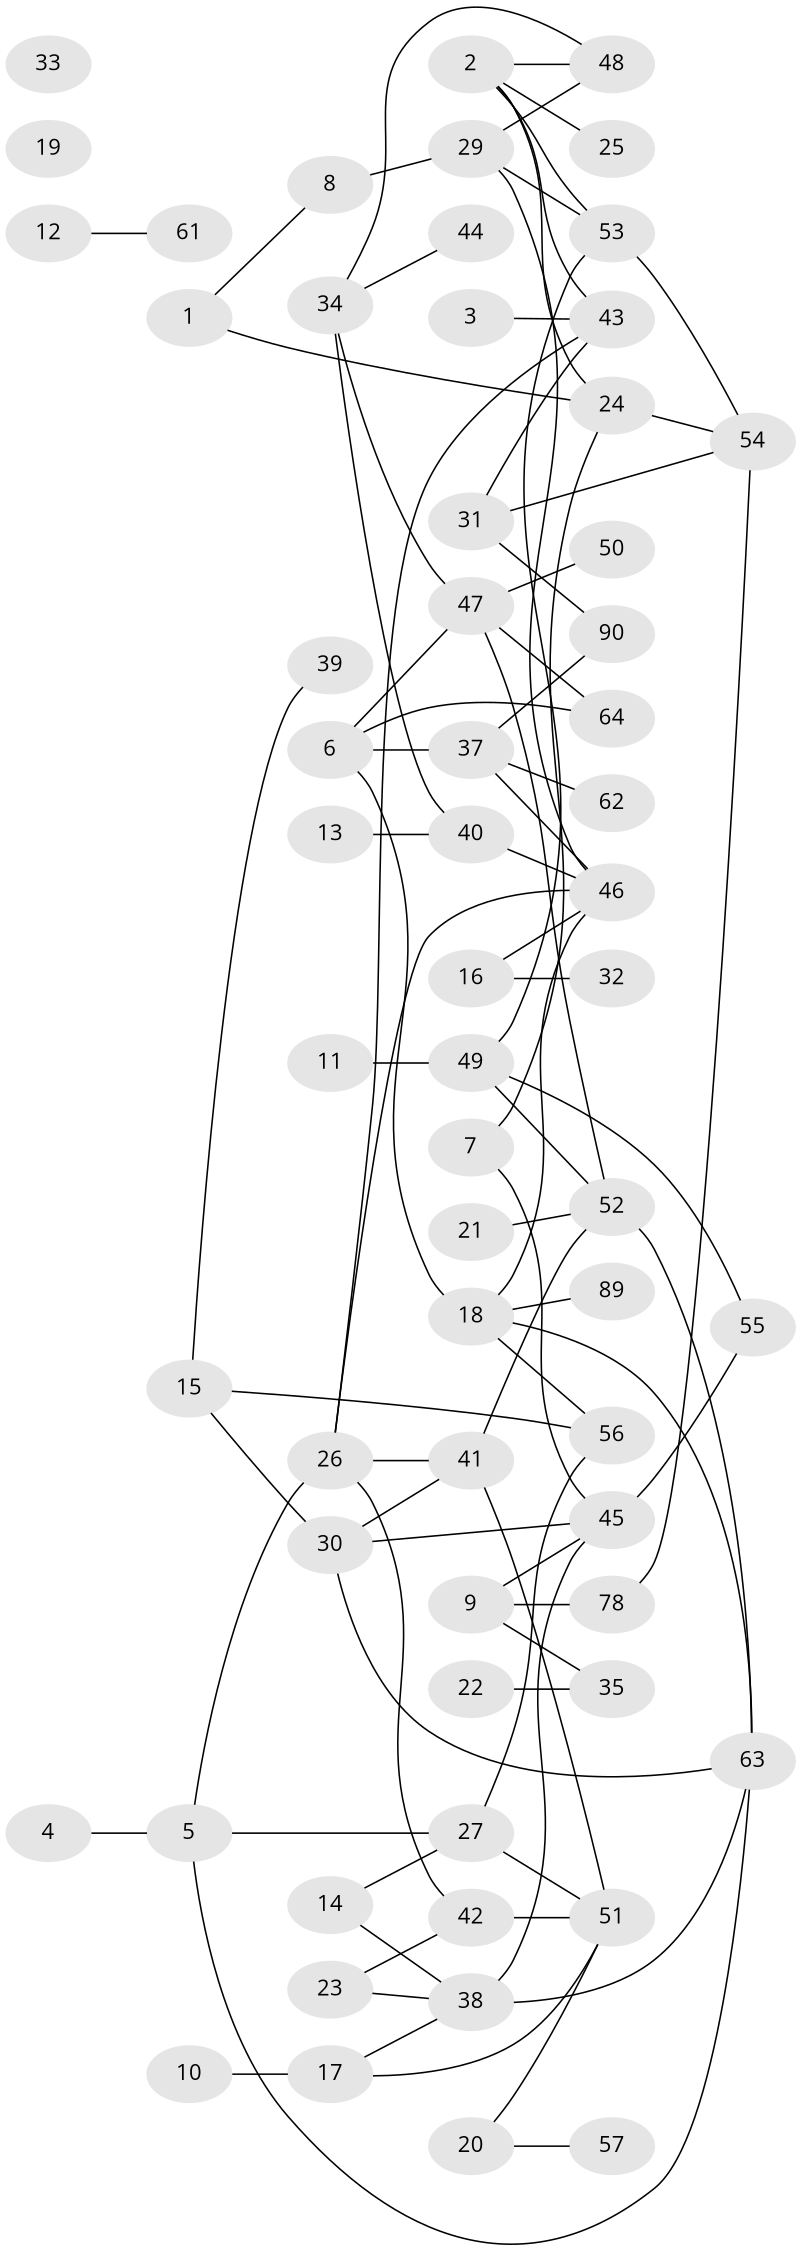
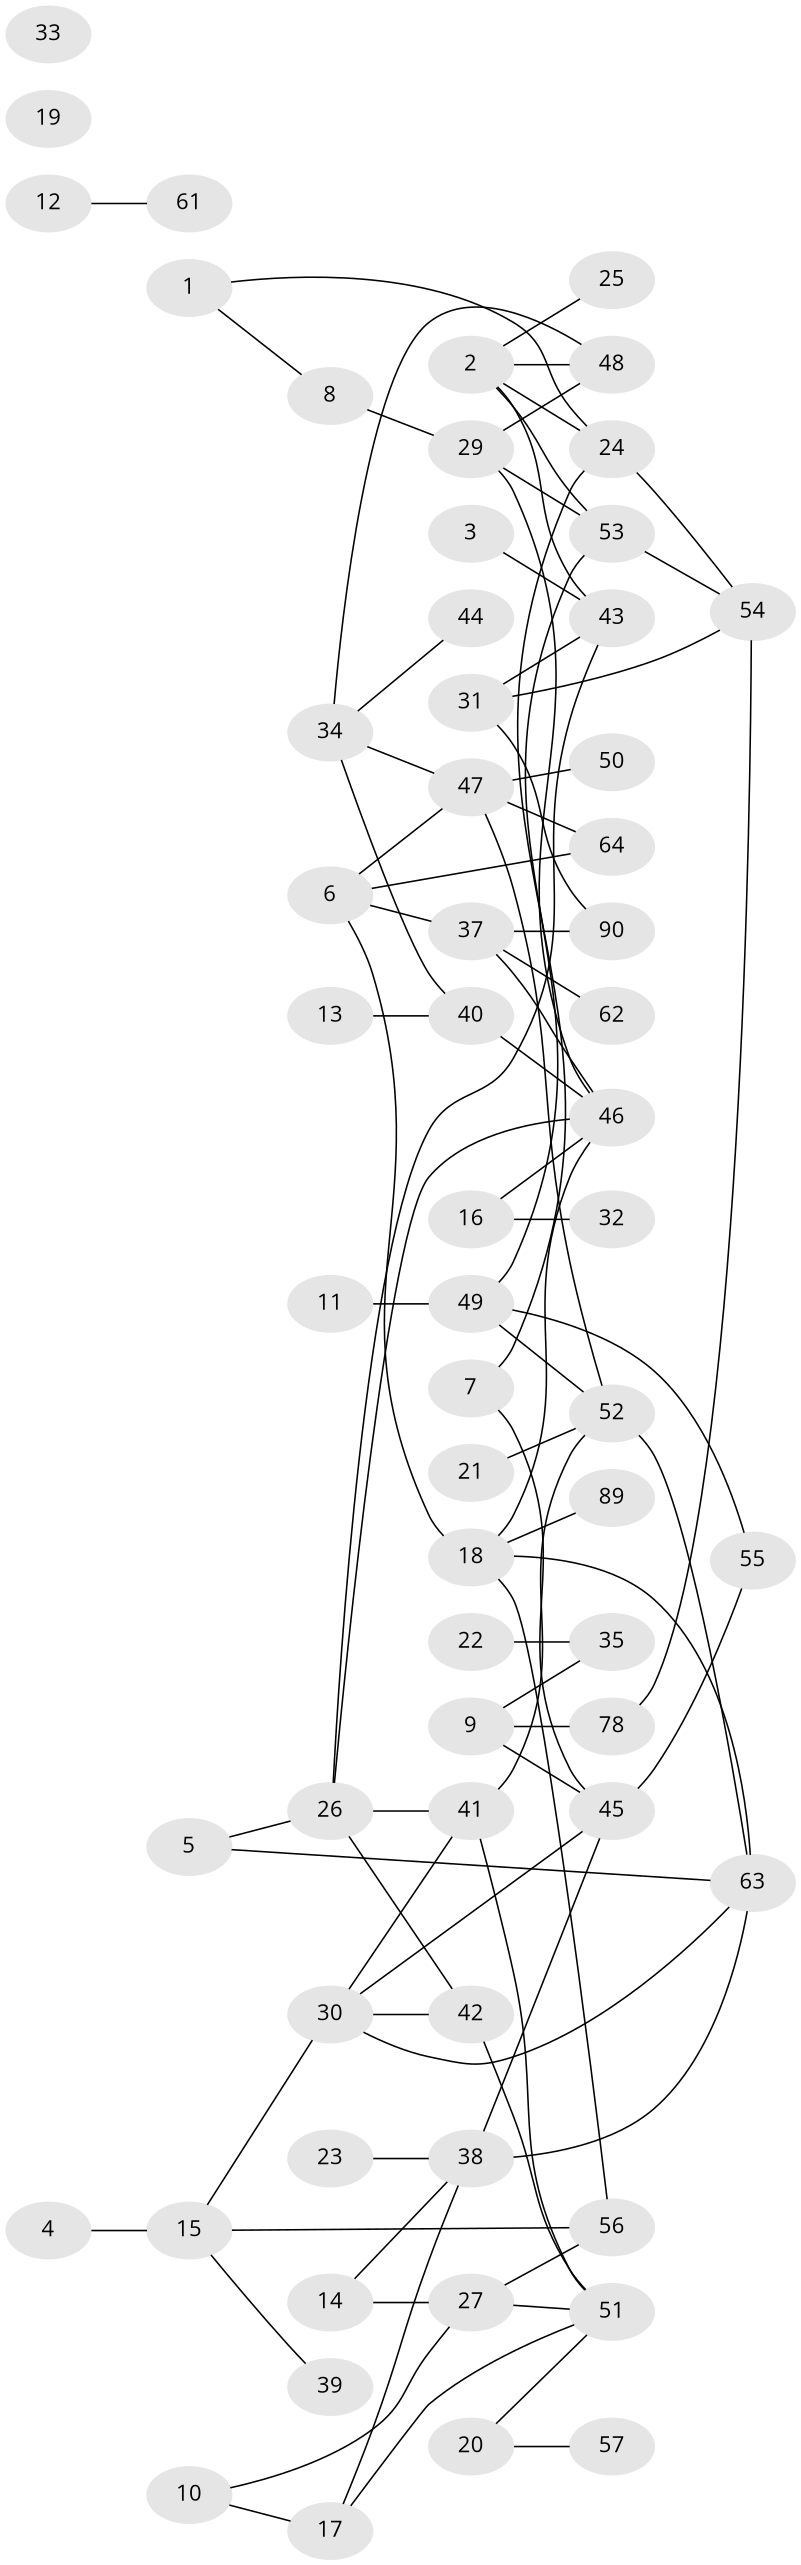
edge "4" -- "5": now "4" -- "15"
edge "5" -- "27": now "10" -- "27"
edge "42" -- "23": now "42" -- "30"
